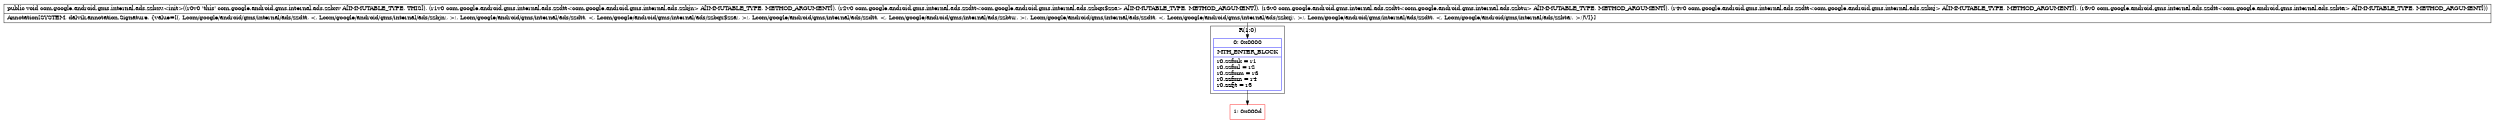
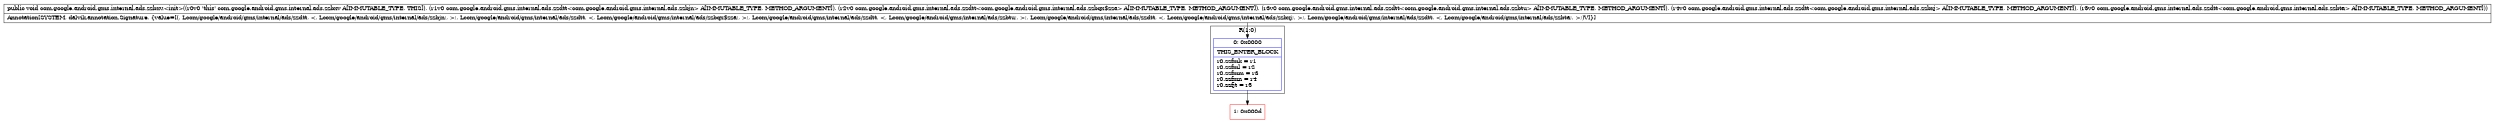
node "0: 0x0000": text "MTH_ENTER_BLOCK" -> "THIS_ENTER_BLOCK"
